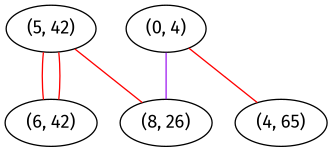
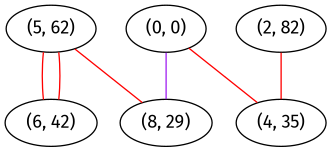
node "(5, 42)": label "(5, 42)" -> "(5, 62)"
node "(0, 4)": label "(0, 4)" -> "(0, 0)"
node "(2, 82)": added
node "(8, 26)": label "(8, 26)" -> "(8, 29)"
node "(4, 65)": label "(4, 65)" -> "(4, 35)"
